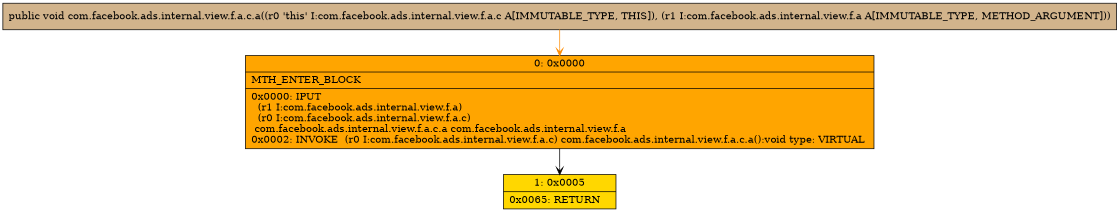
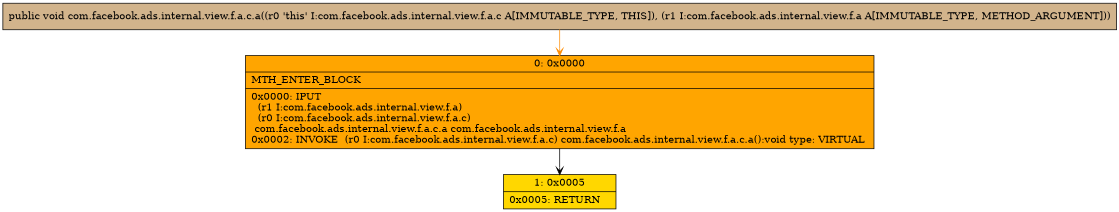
node "1: 0x0005": text "0x0065: RETURN" -> "0x0005: RETURN"
